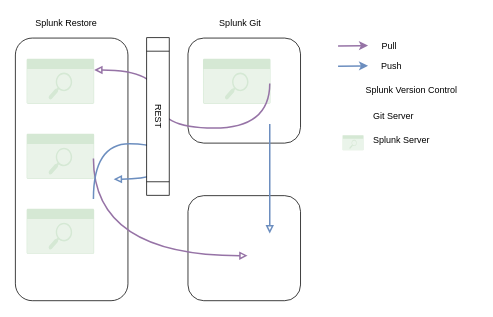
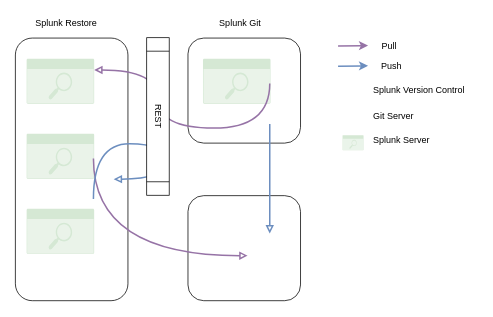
node "Splunk Version Control": moved (417, 90) -> (424, 90)
